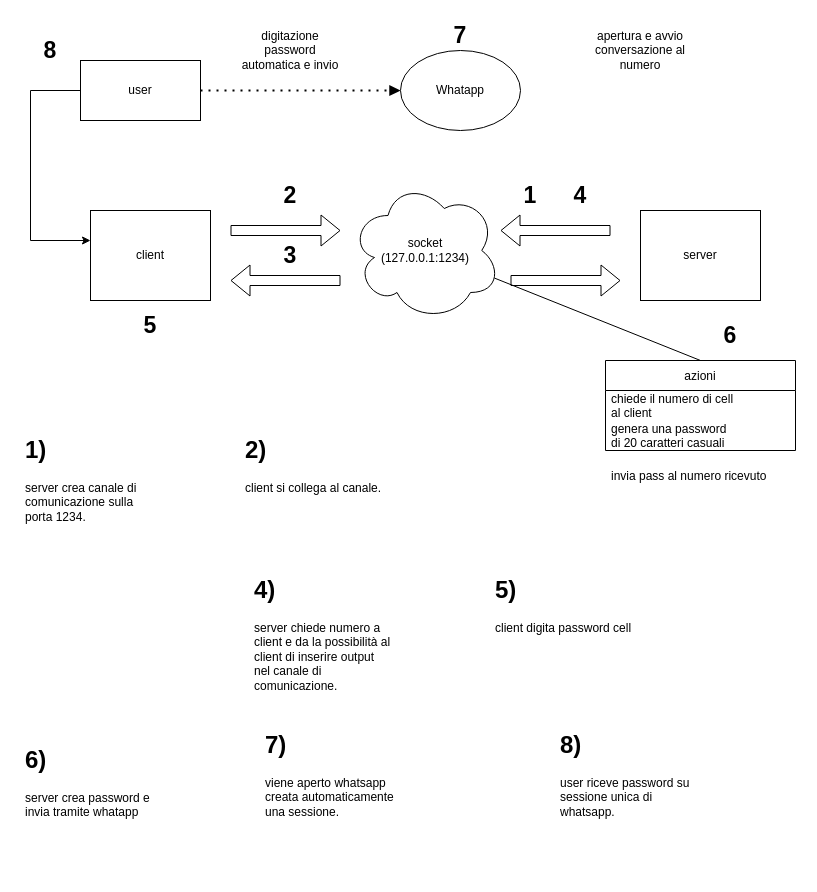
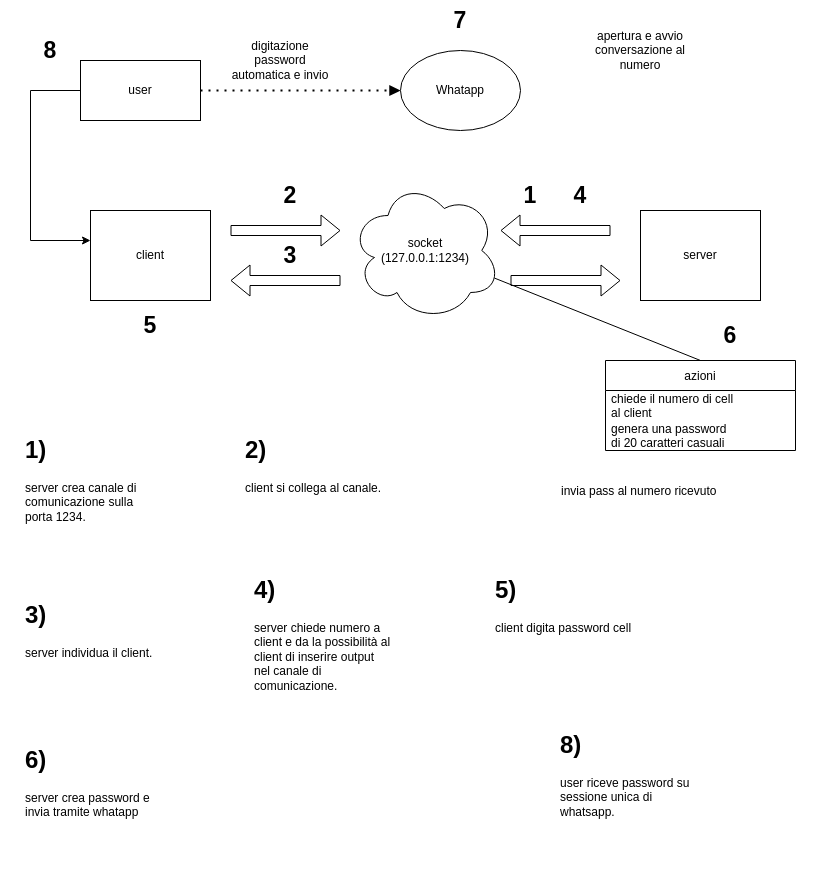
node "7": moved (461, 36) -> (461, 21)
node "digitazione password automatica e invio": moved (291, 51) -> (281, 61)
node "invia pass al numero ricevuto": moved (693, 476) -> (643, 491)
node "3)server individua il client.": added
node "7)viene aperto whatsapp creata automaticamente una sessione.": removed
